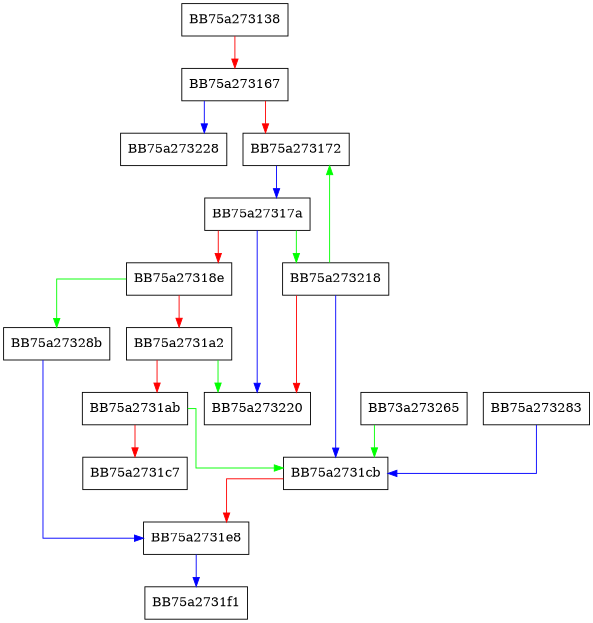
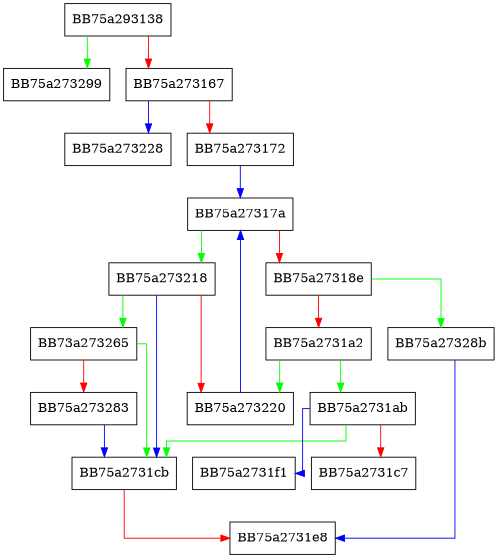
node "BB75a273138": label "BB75a273138" -> "BB75a293138"
node "BB75a273299": added
edge "BB75a273218" -> "BB75a273172": now "BB75a273218" -> "BB73a273265"
edge "BB75a27317a" -> "BB75a273220": reversed
edge "BB73a273265" -> "BB75a273283": added
edge "BB75a2731a2" -> "BB75a2731ab": color red -> green
edge "BB75a2731e8" -> "BB75a2731f1": now "BB75a2731ab" -> "BB75a2731f1"
